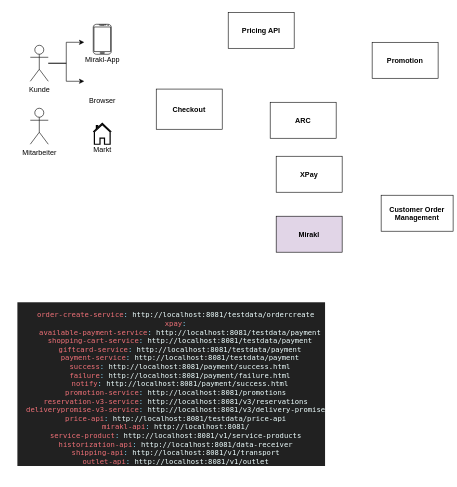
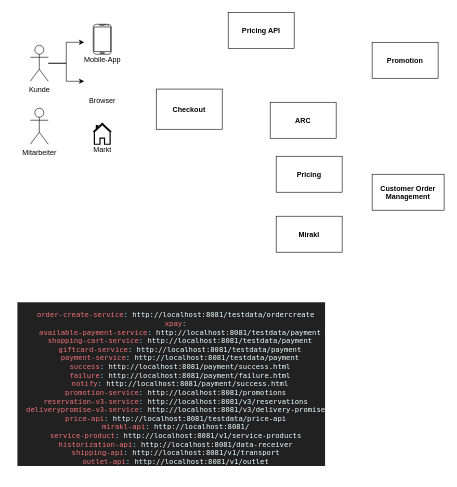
node "Mirakl-App": label "Mirakl-App" -> "Mobile-App"
node "XPay": label "XPay" -> "Pricing"
node "Customer Order Management": moved (417, 213) -> (408, 192)
node "Mirakl": fillcolor #e1d5e7 -> #ffffff
